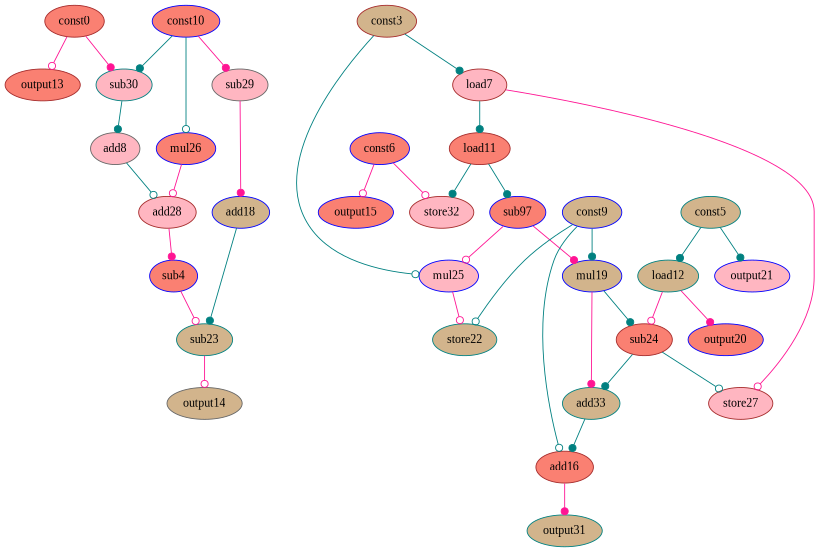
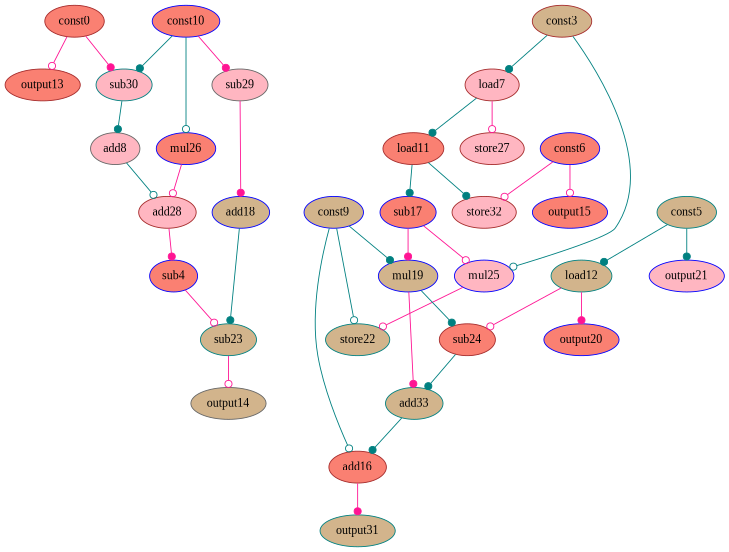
node "sub97": label "sub97" -> "sub17"
edge "sub24" -> "store27": removed
